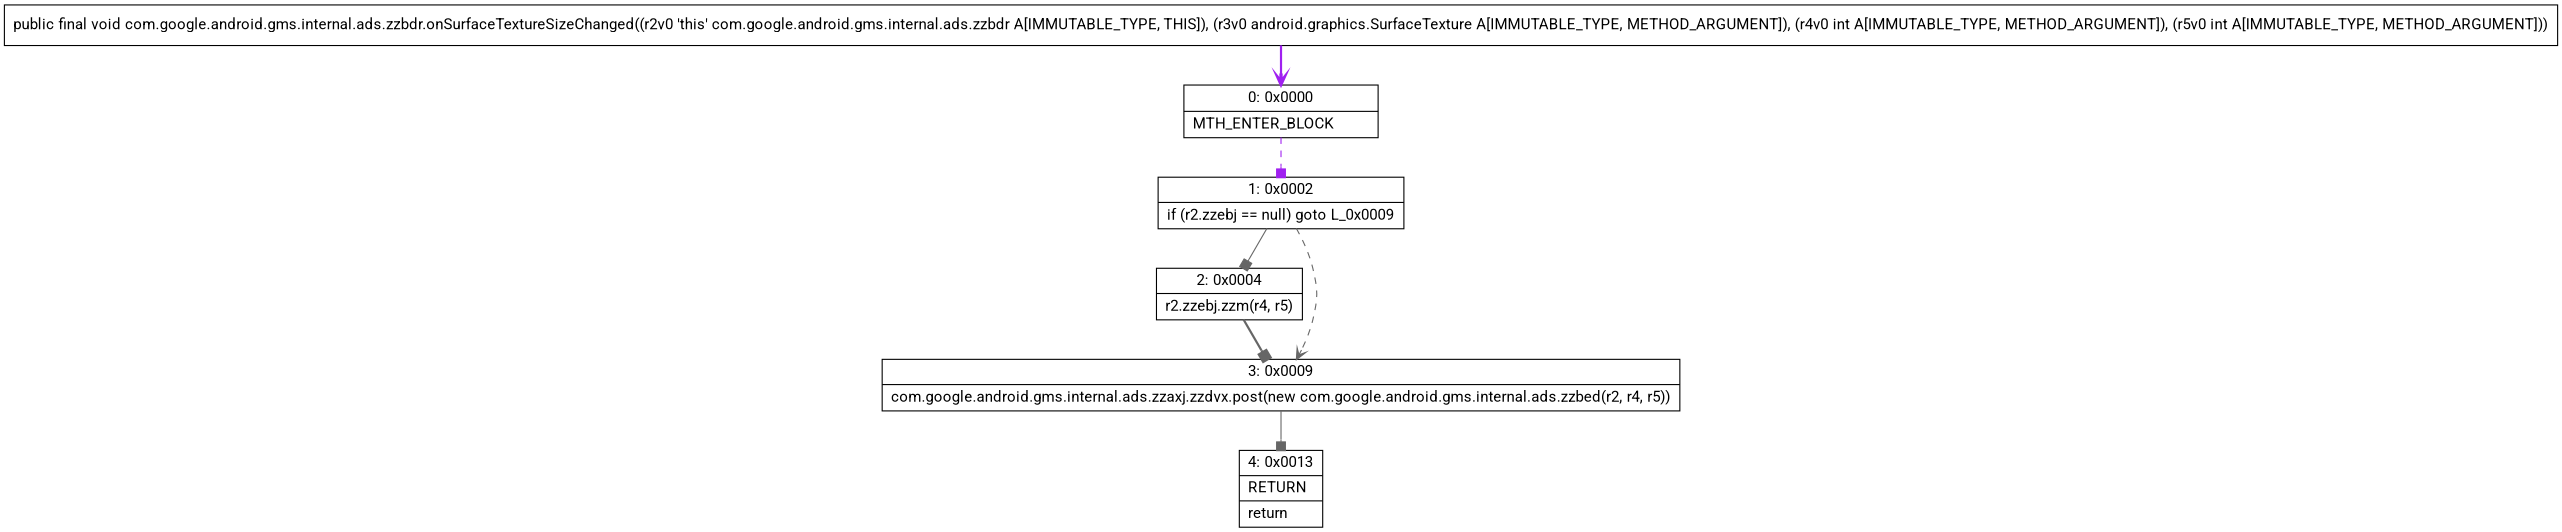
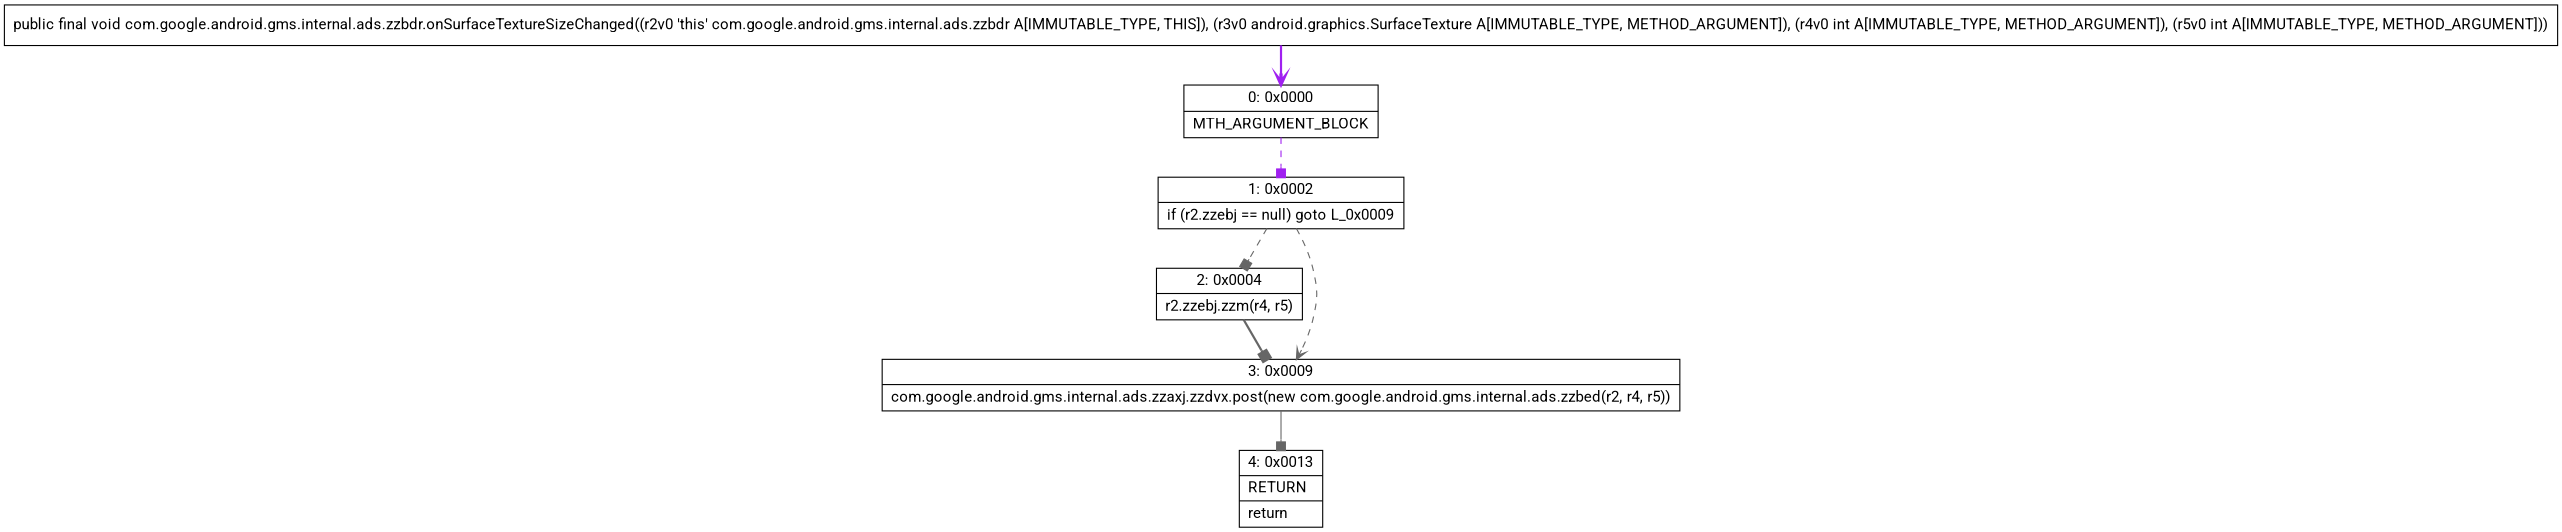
node "0: 0x0000": text "MTH_ENTER_BLOCK" -> "MTH_ARGUMENT_BLOCK"
edge "1: 0x0002" -> "2: 0x0004": style solid -> dashed
